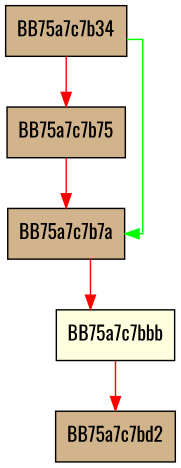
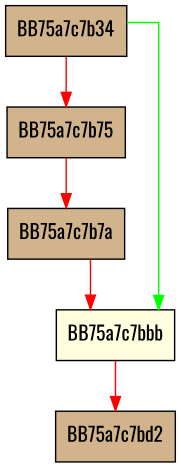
edge "BB75a7c7b34" -> "BB75a7c7b7a": now "BB75a7c7b34" -> "BB75a7c7bbb"
